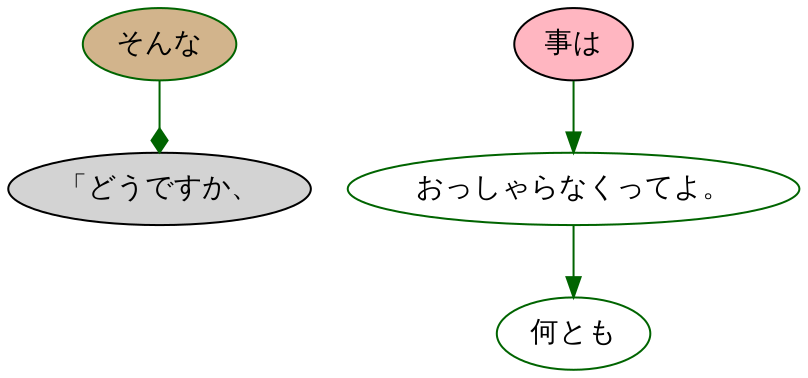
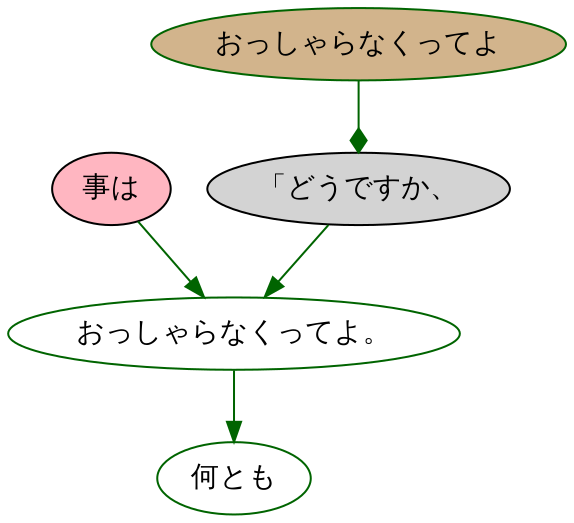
node "そんな": label "そんな" -> "おっしゃらなくってよ"
edge "「どうですか、" -> "おっしゃらなくってよ。": added
